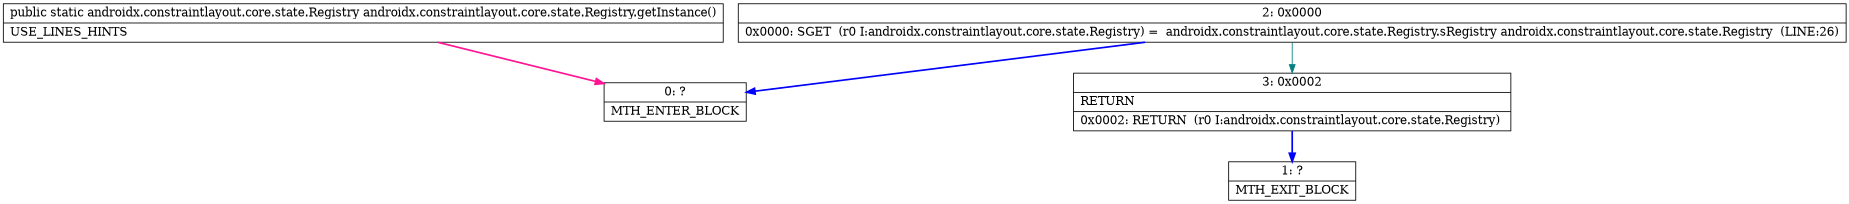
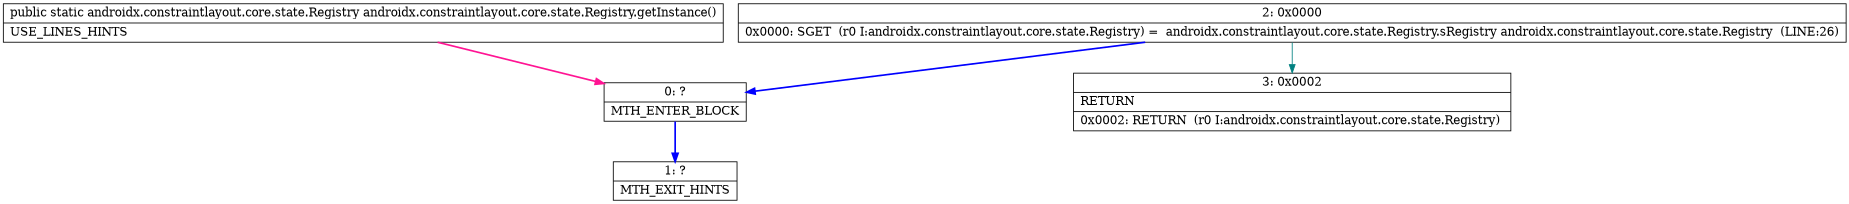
edge "3: 0x0002" -> "1: ?": now "0: ?" -> "1: ?"
node "1: ?": text "MTH_EXIT_BLOCK" -> "MTH_EXIT_HINTS"
